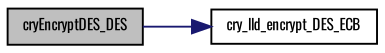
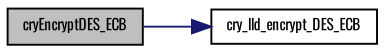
node "cryEncryptDES_DES": label "cryEncryptDES_DES" -> "cryEncryptDES_ECB"
